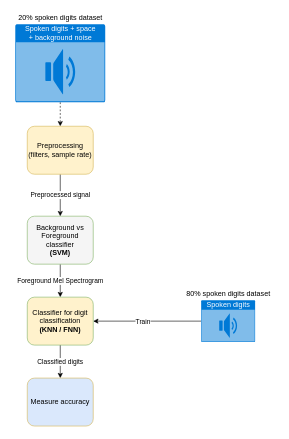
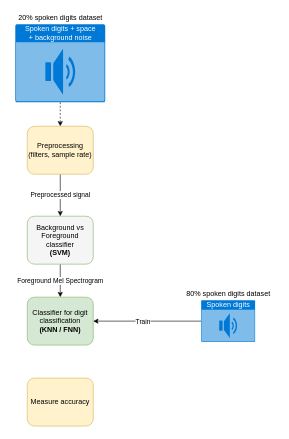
node "Classifier for digit classification (KNN / FNN)": fillcolor #fff2cc -> #d5e8d4
edge "Classifier for digit classification (KNN / FNN)" -> "Measure accuracy": removed, label "Classified digits"
node "Measure accuracy": fillcolor #dae8fc -> #fff2cc
